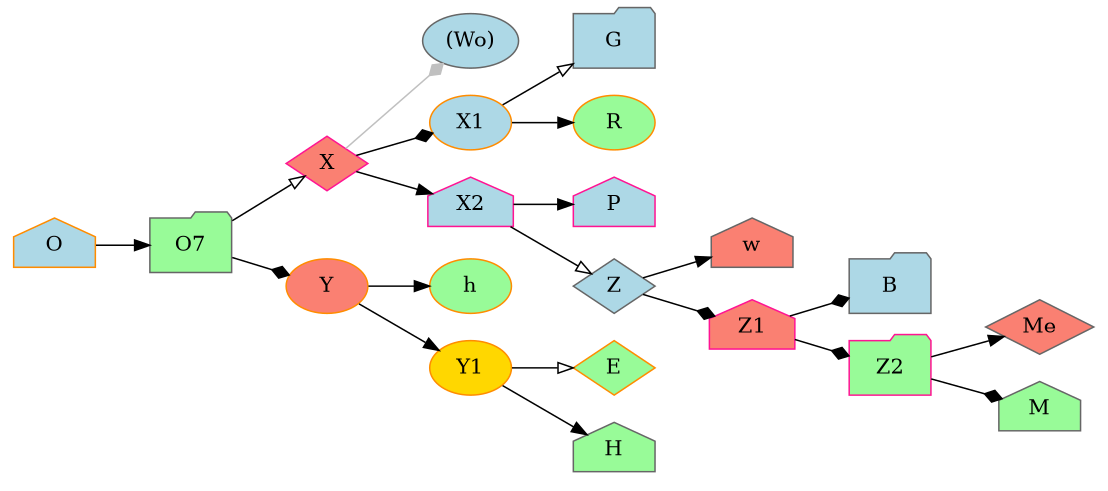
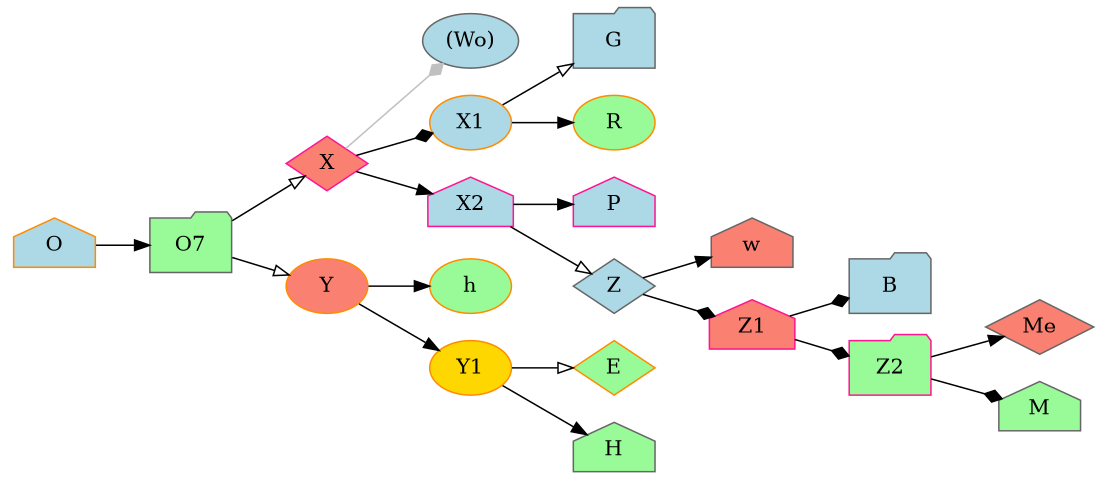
edge "O7" -> "Y": arrowhead diamond -> onormal
